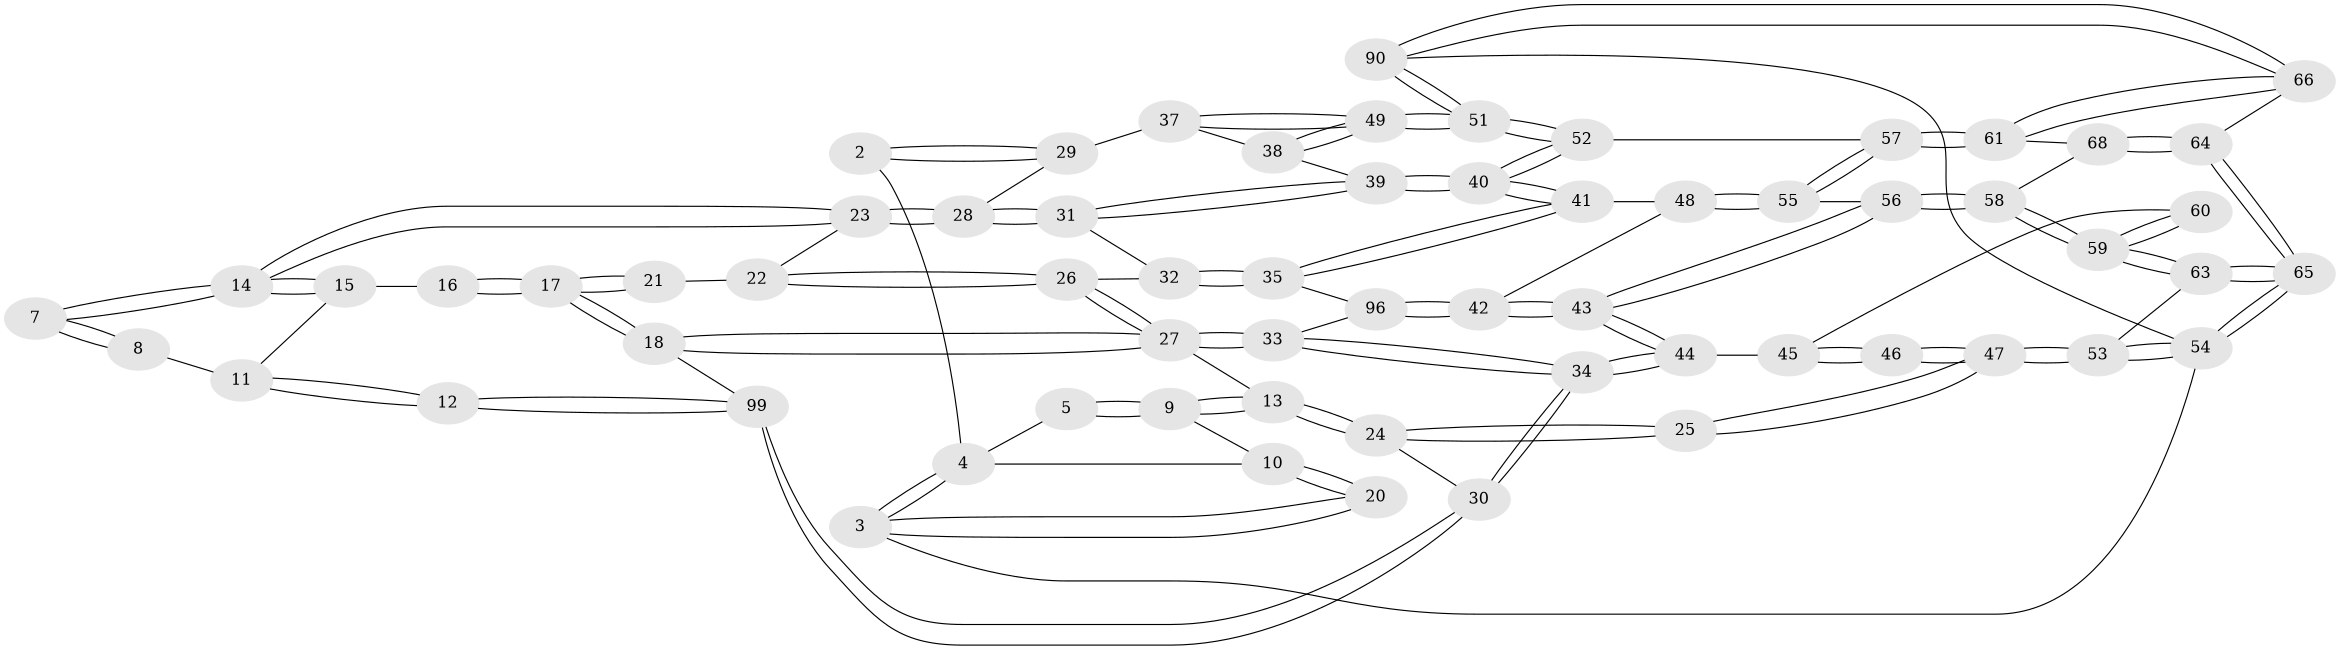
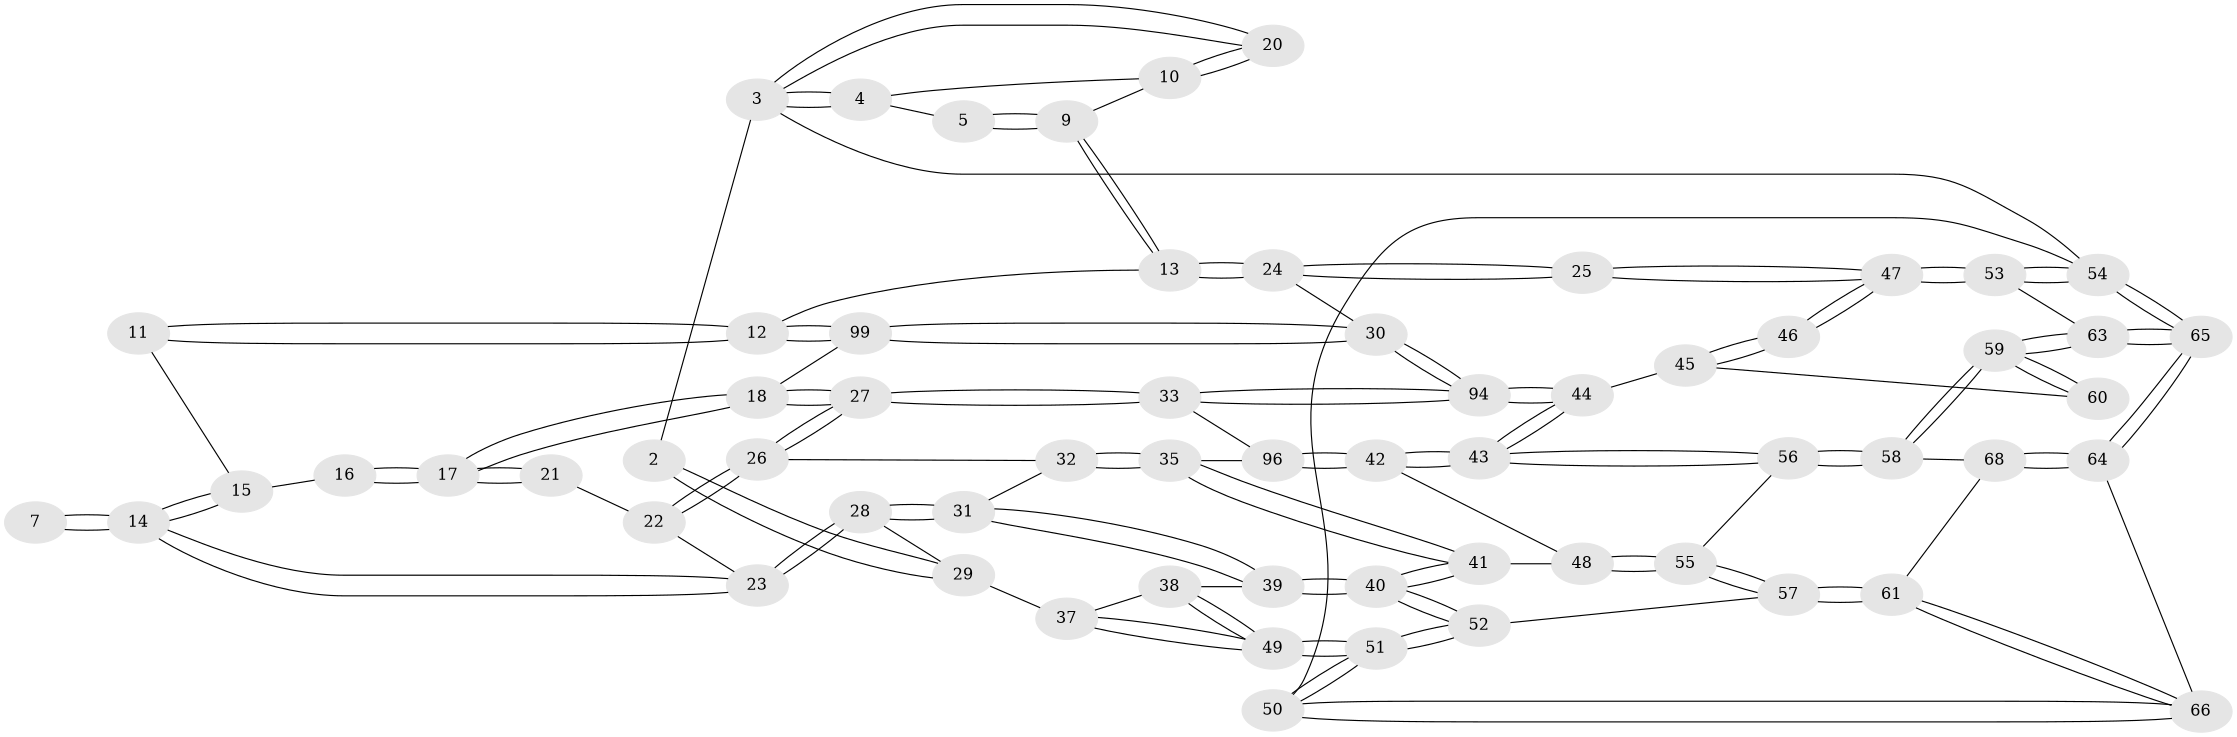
node "90": label "90" -> "50"
edge "2" -- "4": now "2" -- "3"
node "8": removed
edge "27" -- "13": now "12" -- "13"
node "34": label "34" -> "94"
